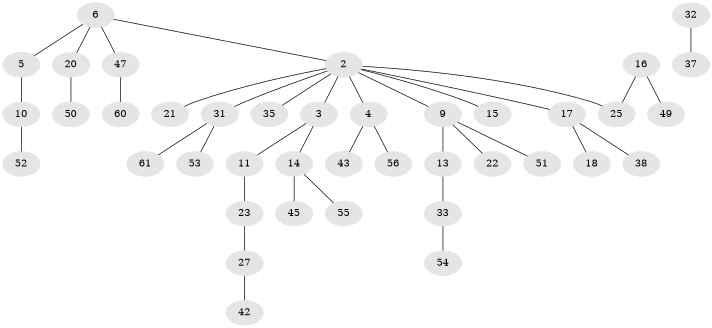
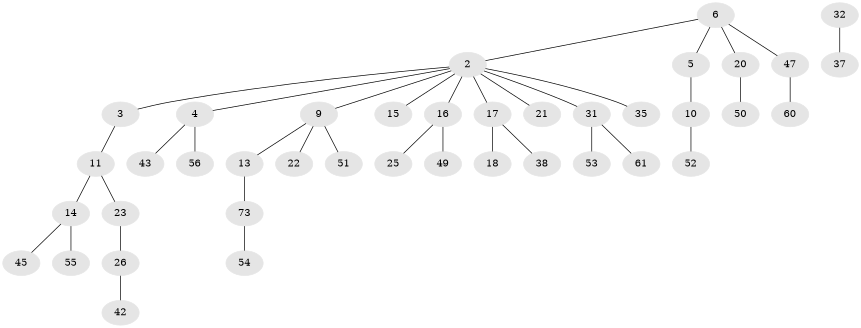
edge "2" -- "25": now "2" -- "16"
edge "3" -- "14": now "11" -- "14"
node "33": label "33" -> "73"
node "27": label "27" -> "26"
